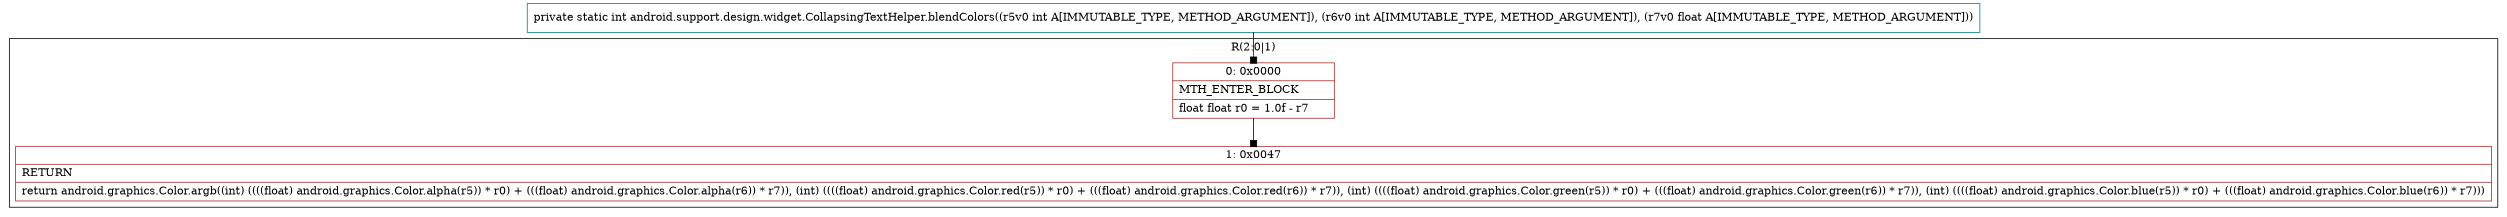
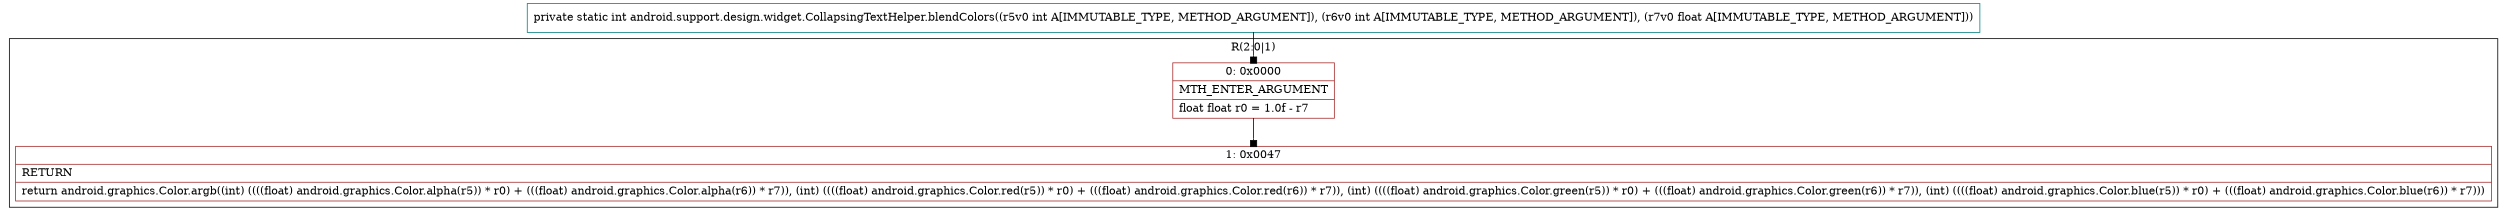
node "0: 0x0000": text "MTH_ENTER_BLOCK" -> "MTH_ENTER_ARGUMENT"
